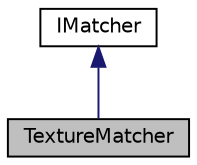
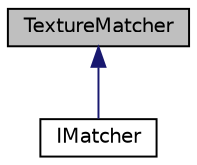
edge "TextureMatcher" -> "IMatcher": reversed
